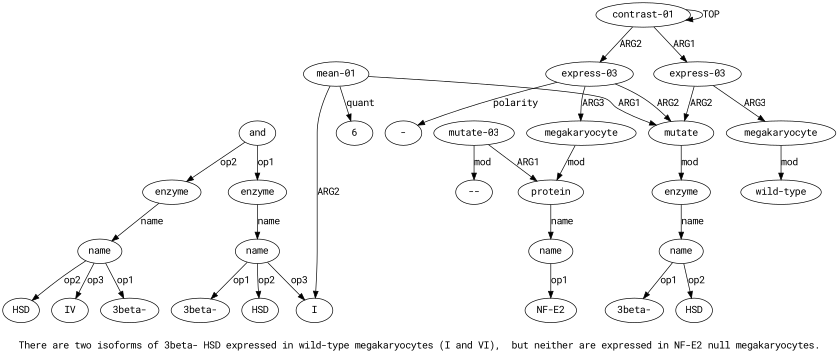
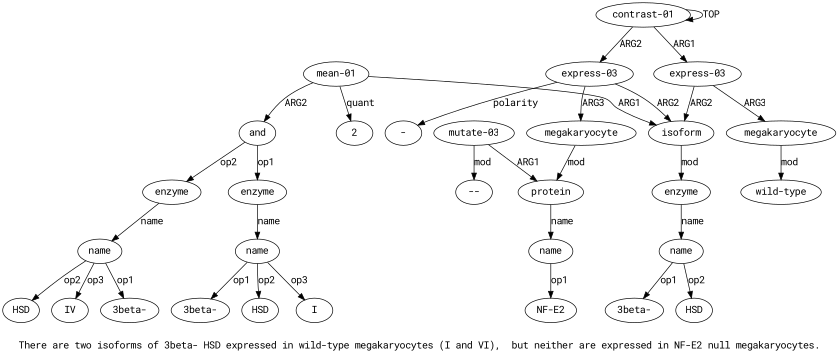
node "6": label "6" -> "2"
node "mutate": label "mutate" -> "isoform"
edge "mean-01" -> "I": now "mean-01" -> "and"
